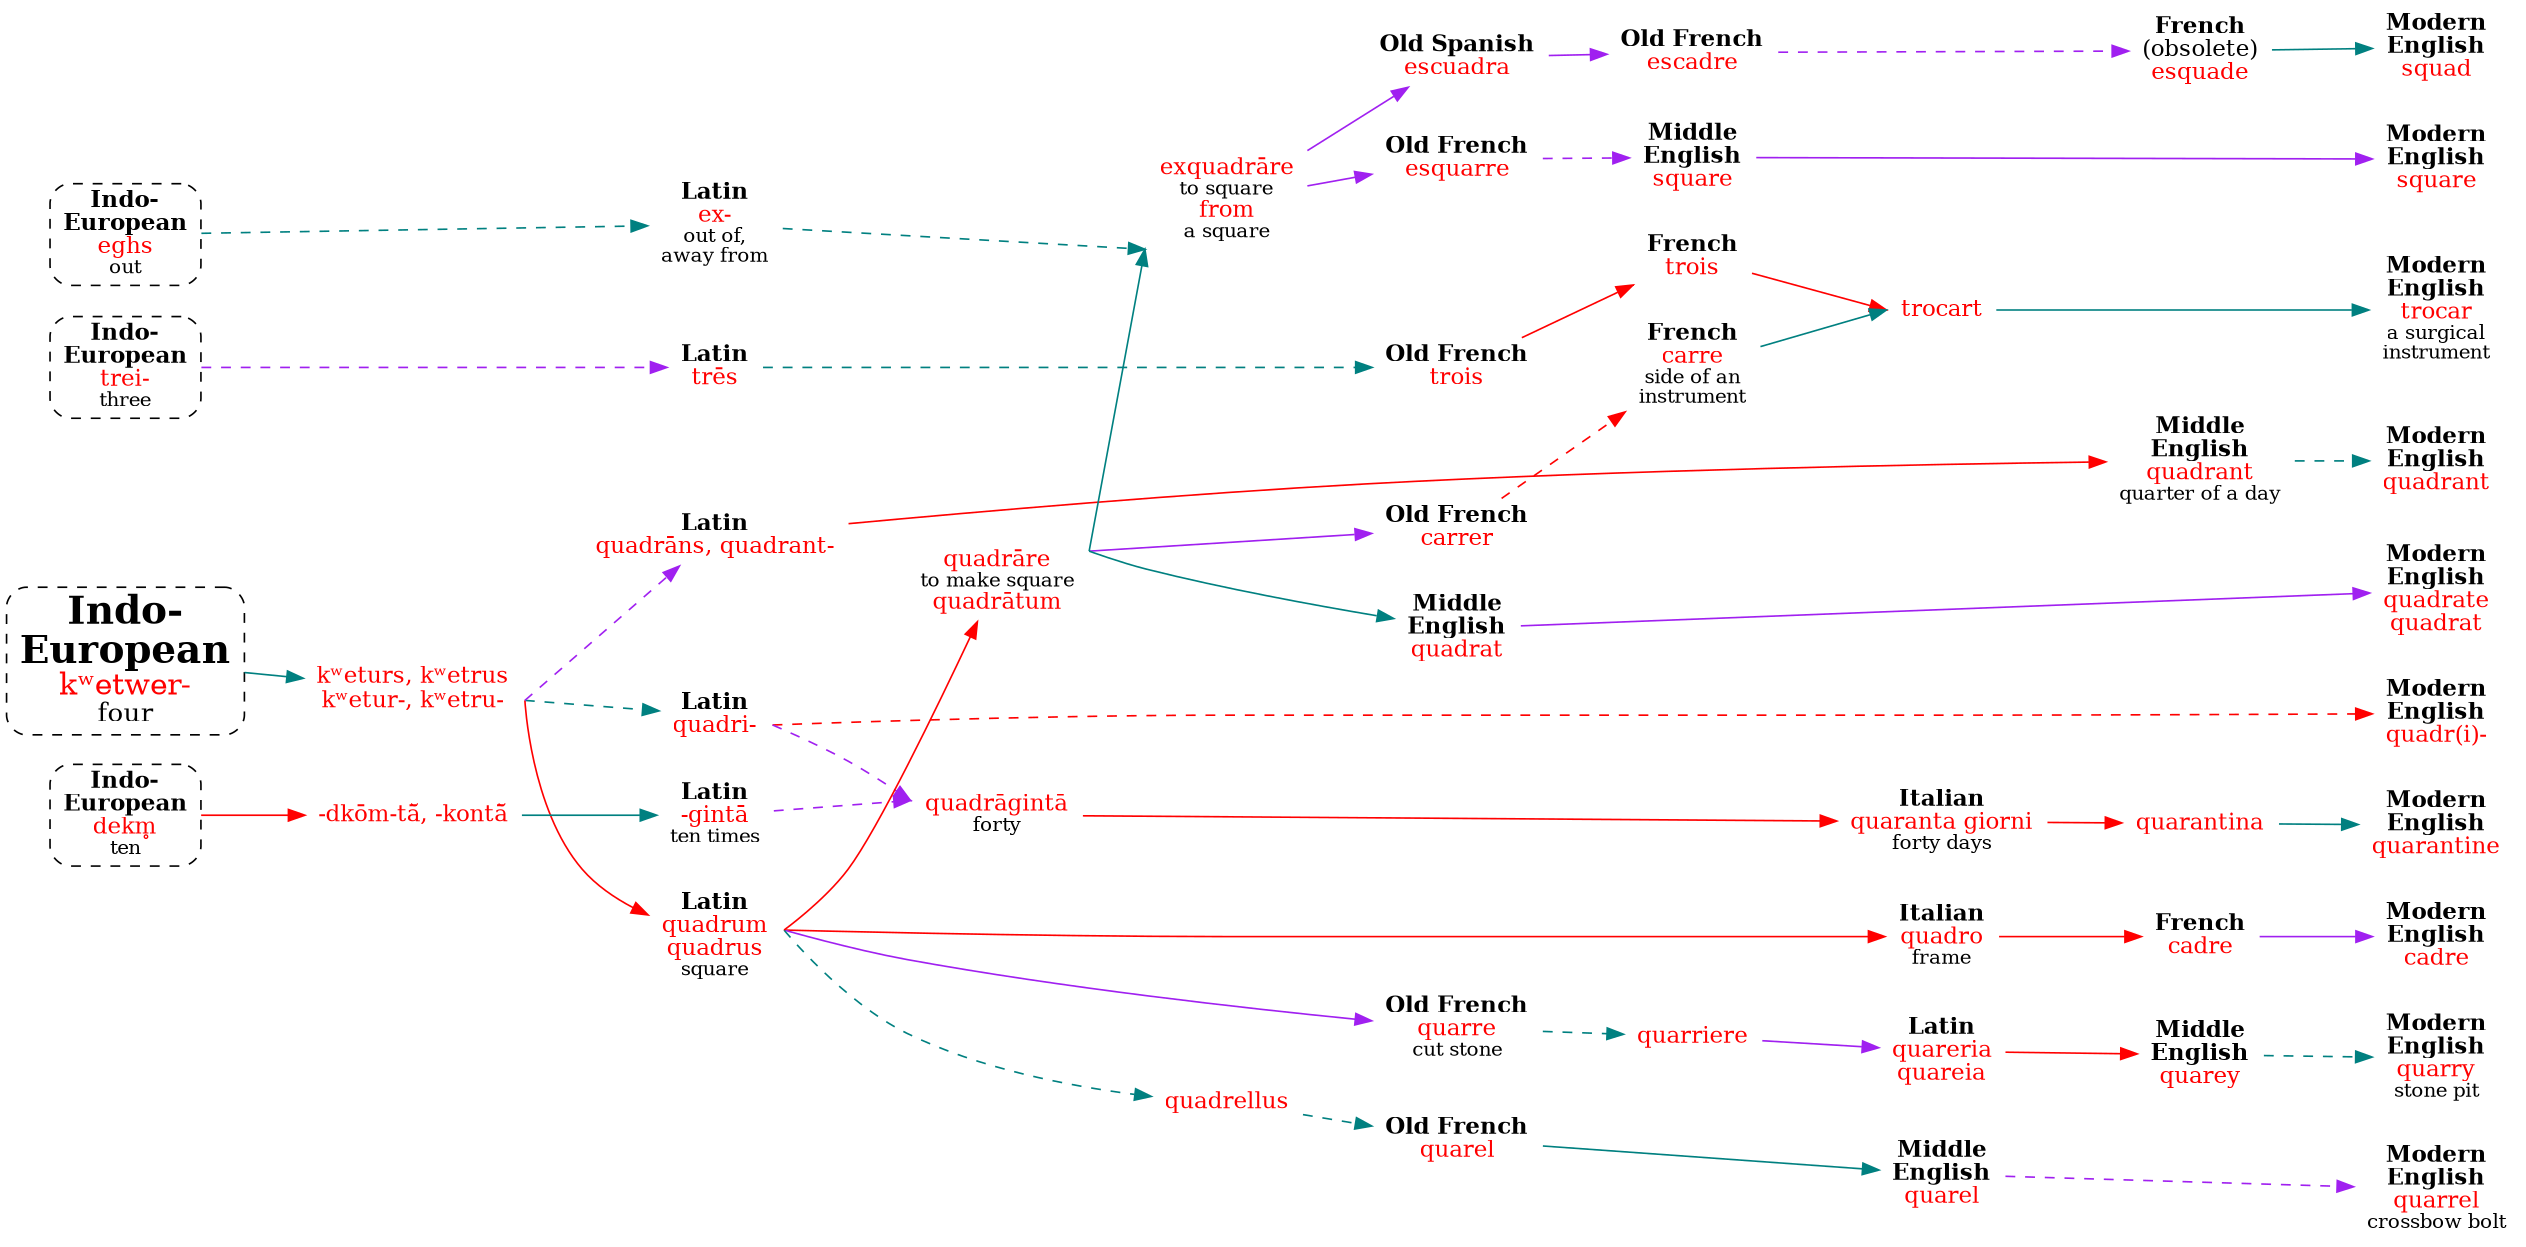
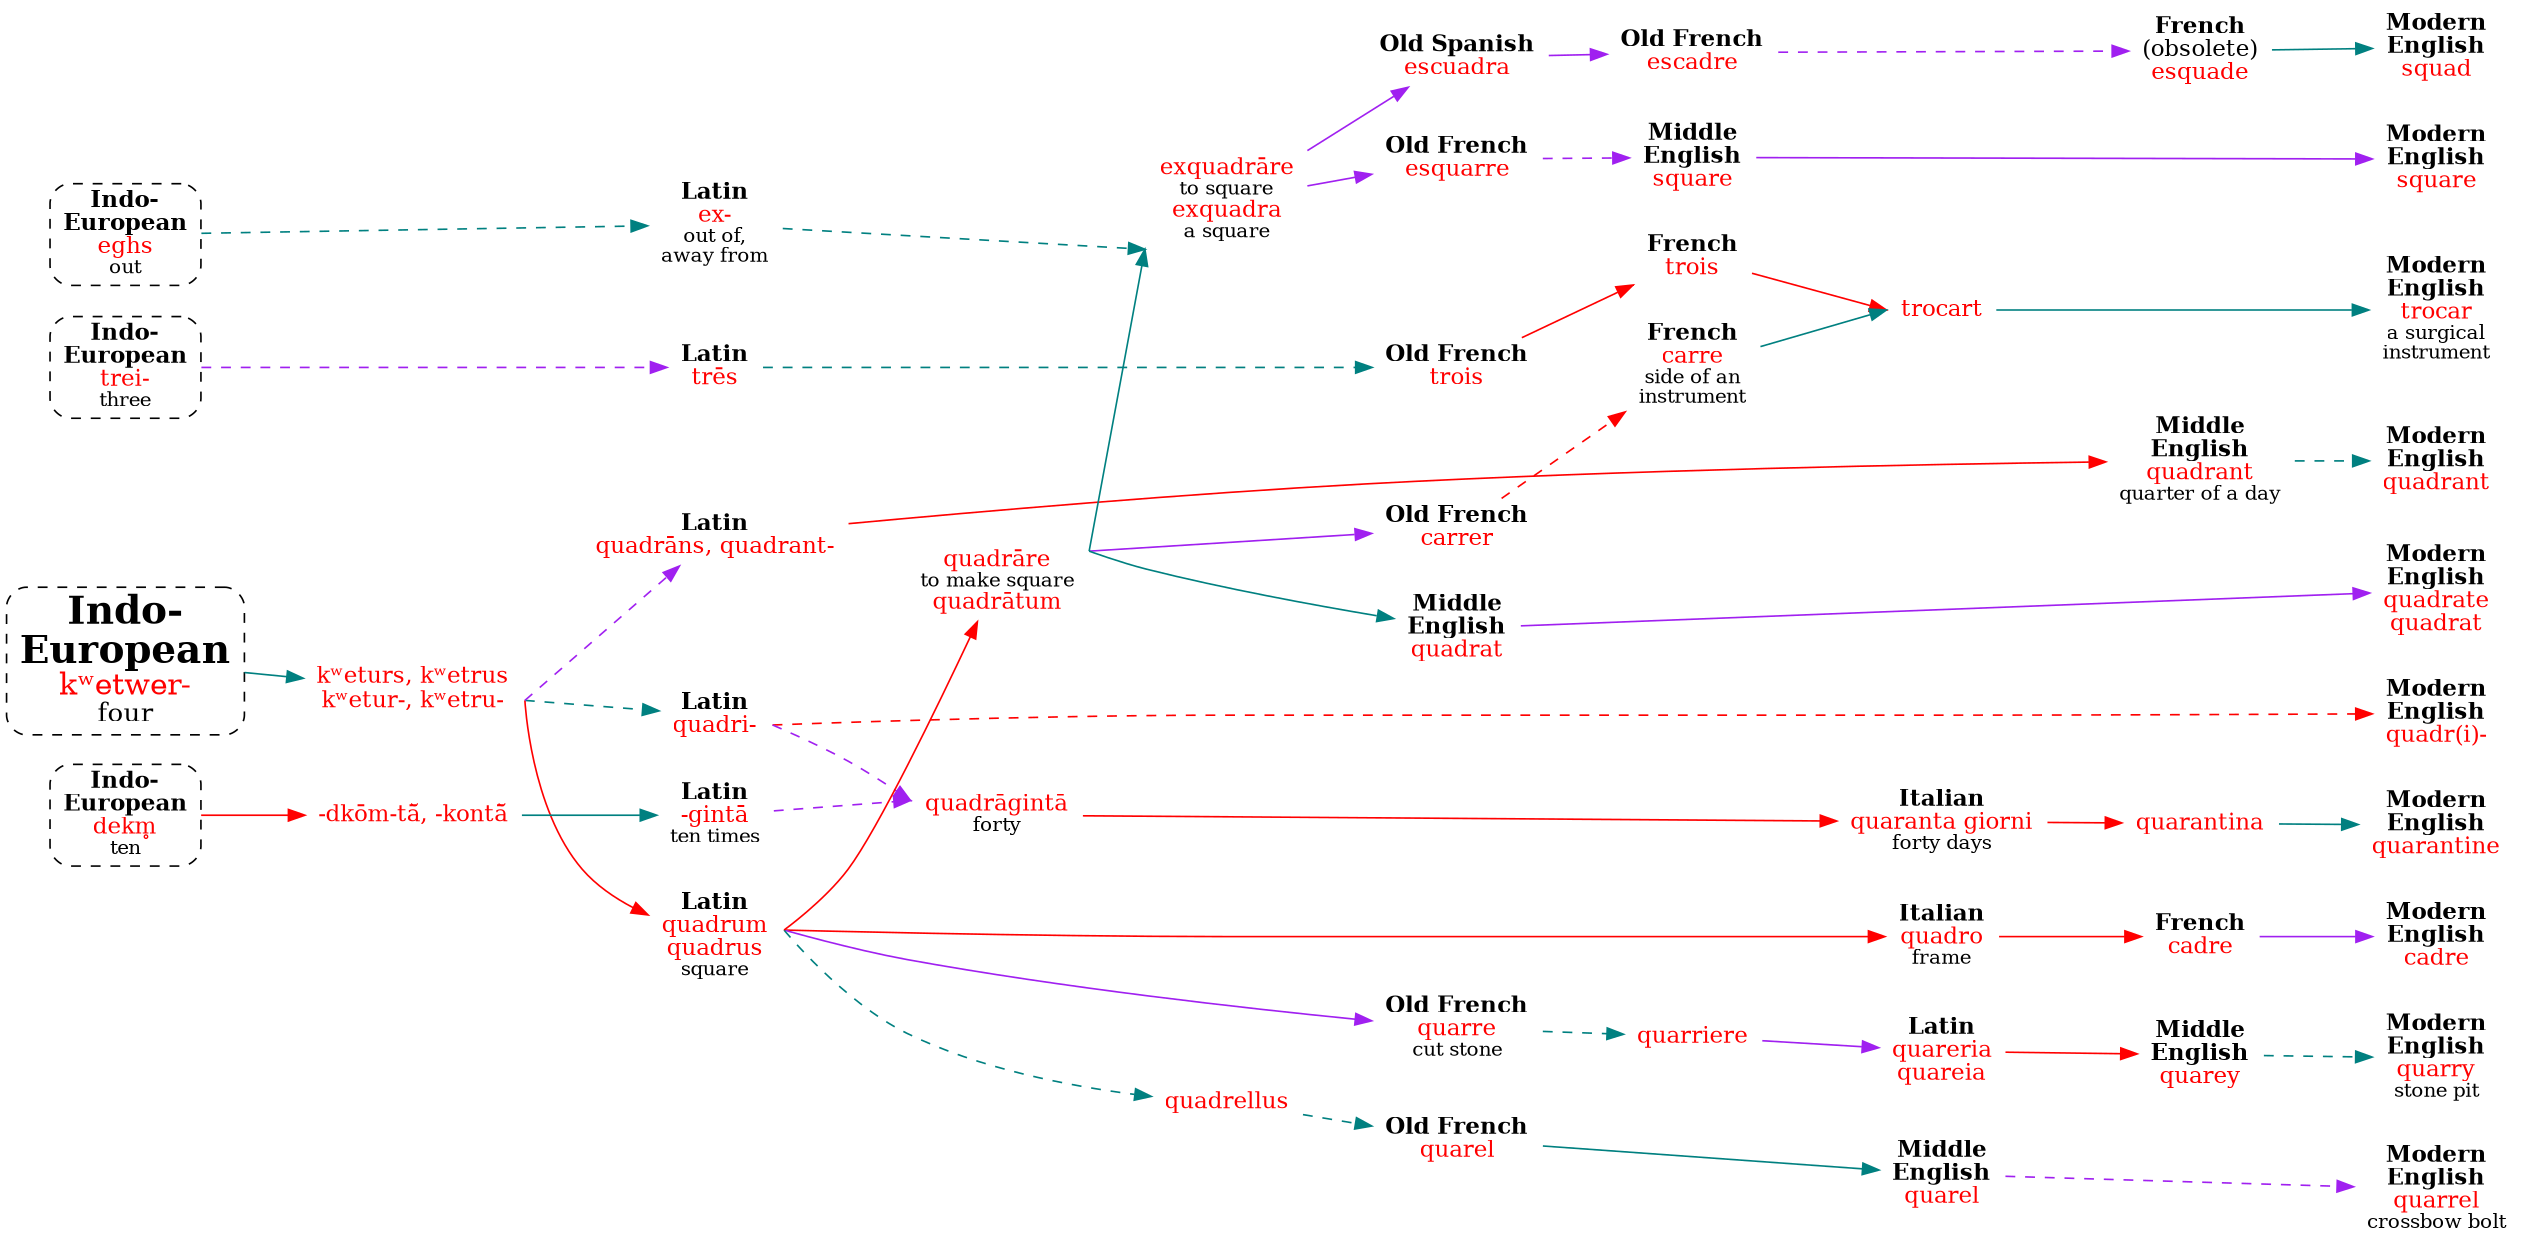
node "exquadrāre": text "from" -> "exquadra"
